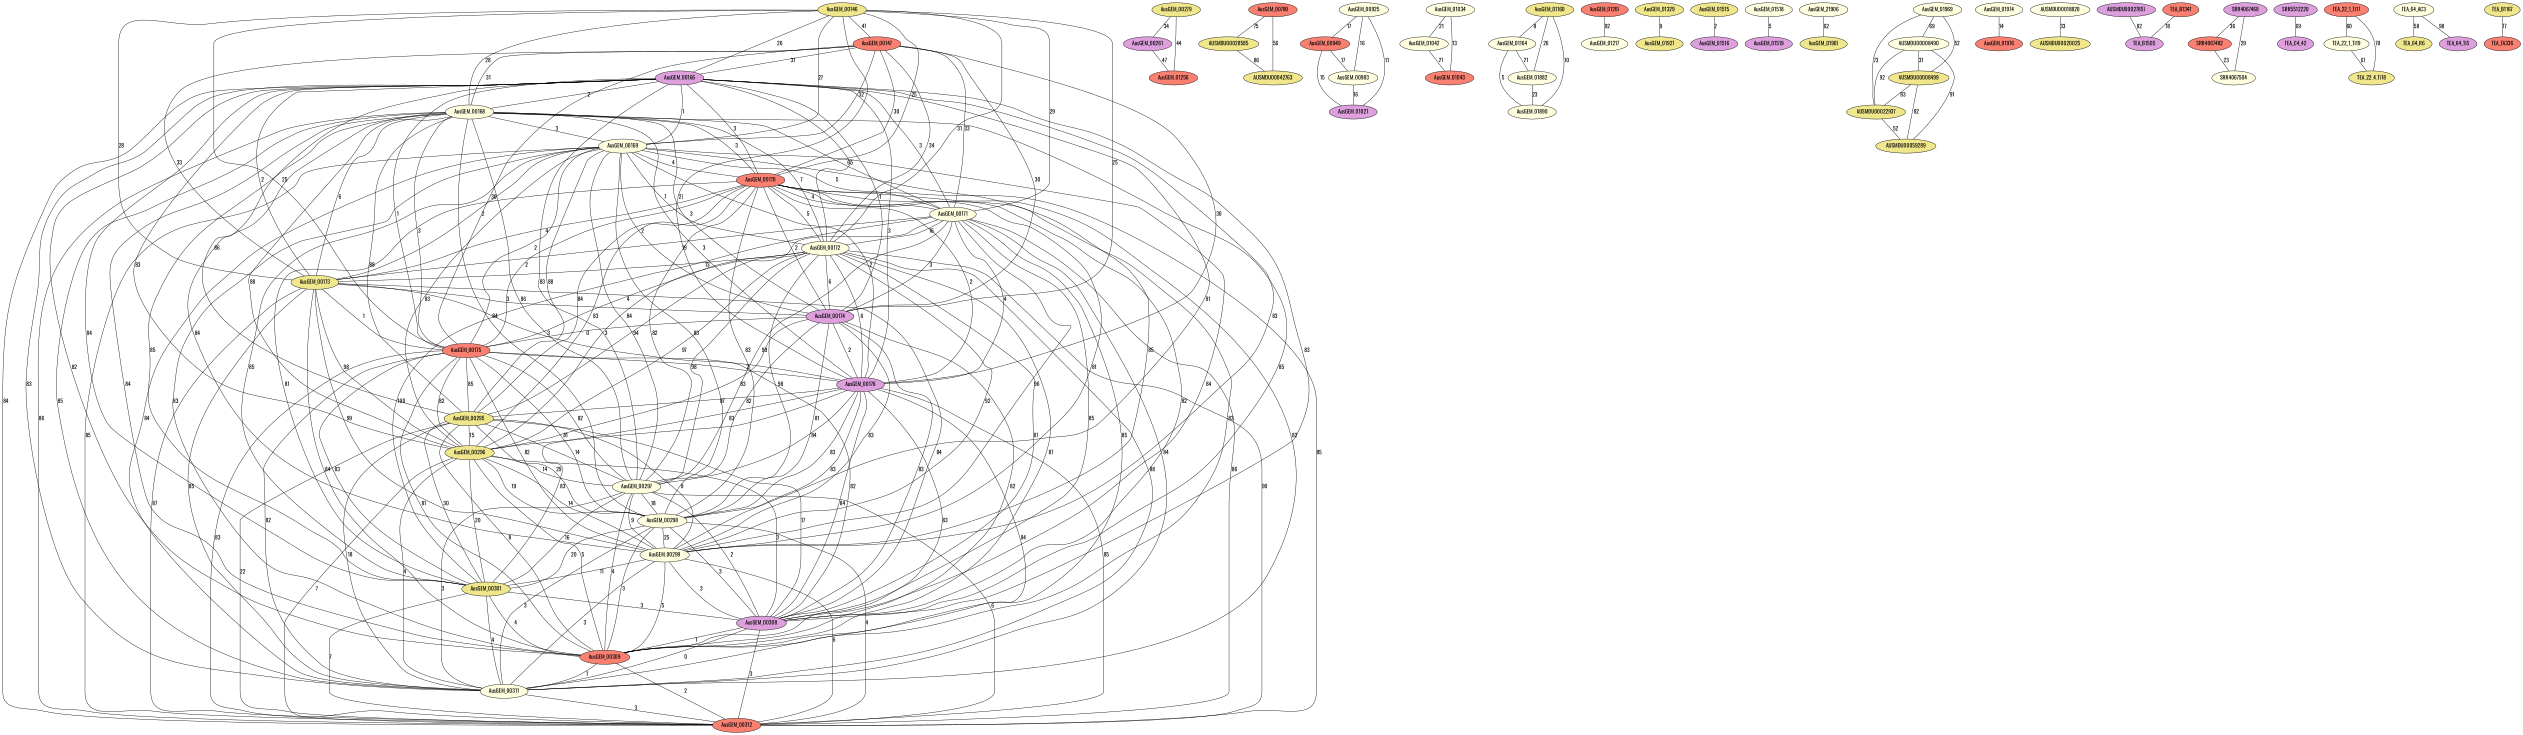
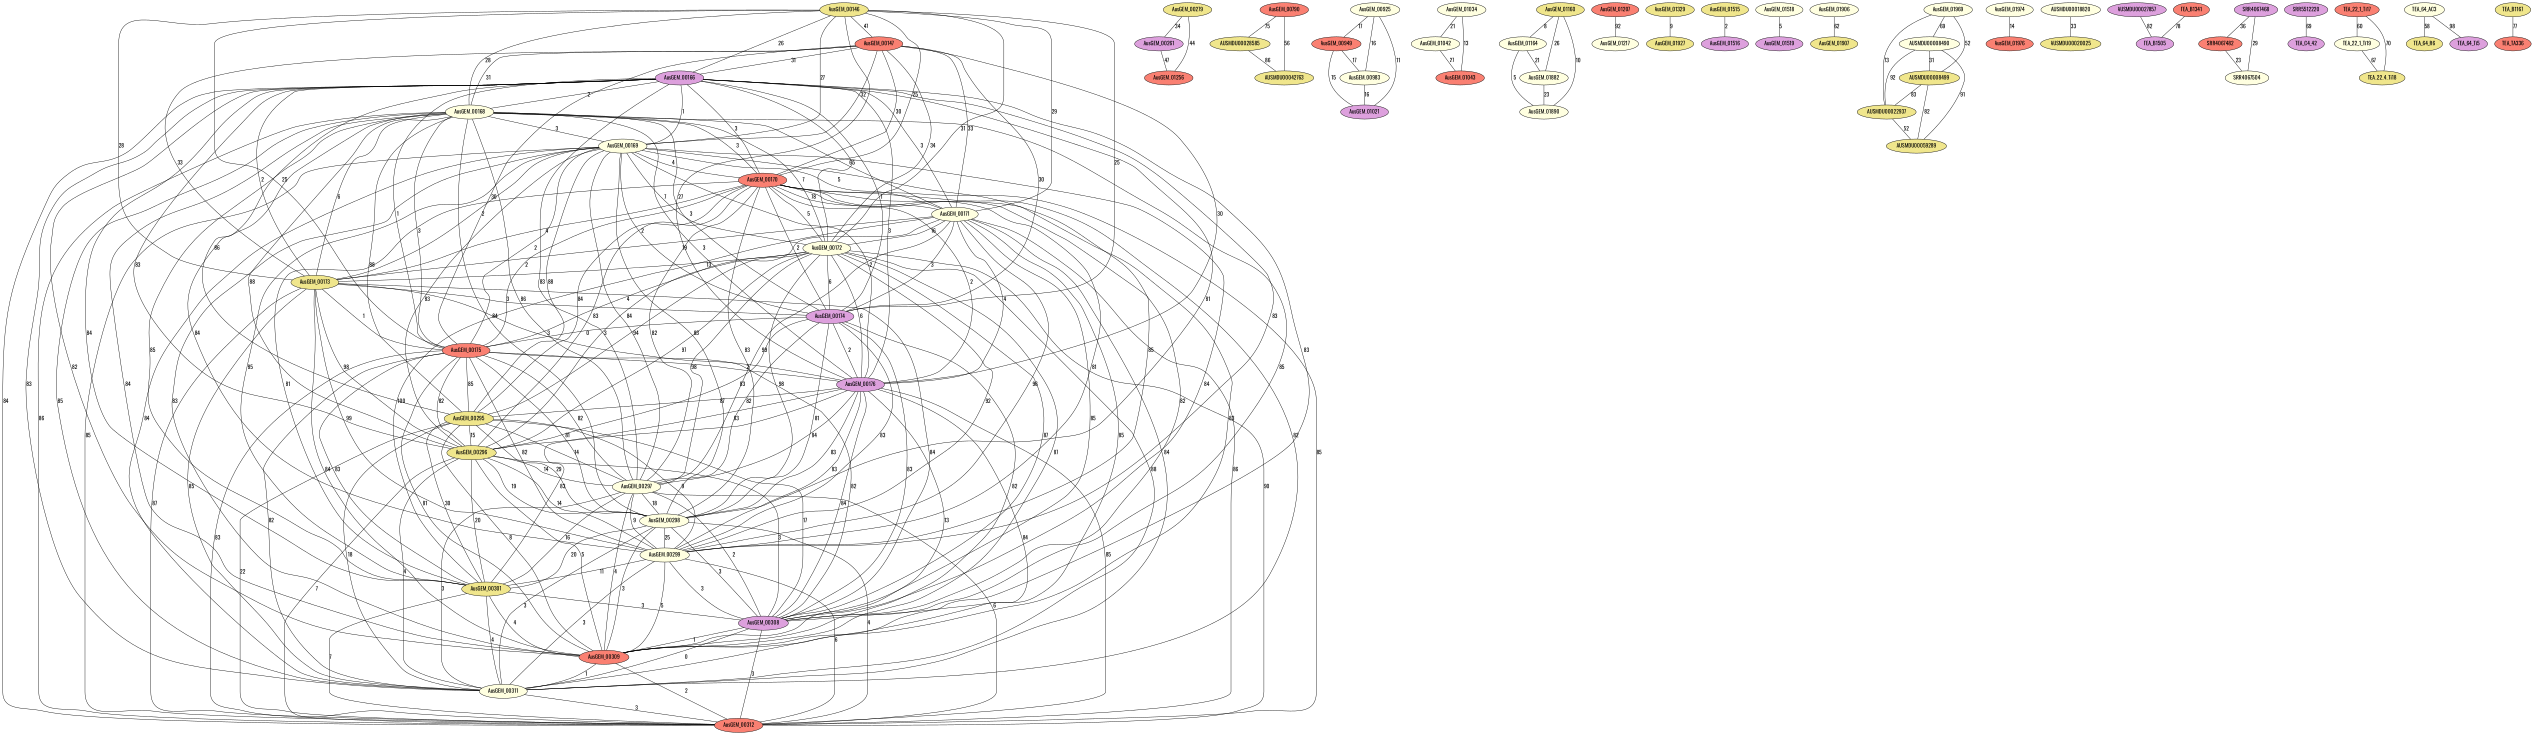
node "AusGEM_21906": label "AusGEM_21906" -> "AusGEM_01906"
edge "AusGEM_00170" -- "AusGEM_00171": label "4" -> "78"
edge "AusGEM_00176" -- "AusGEM_00309": label "83" -> "13"
